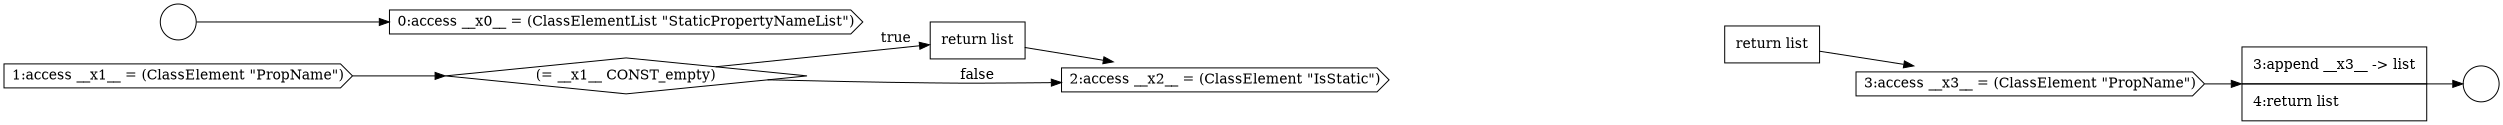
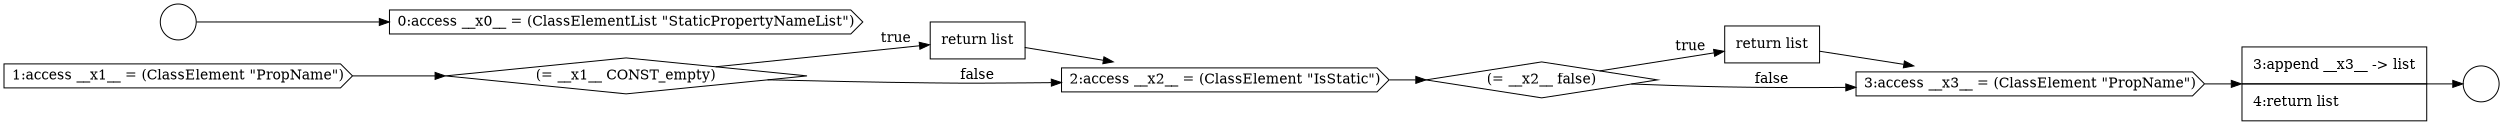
node "(= __x2__ false)": added
